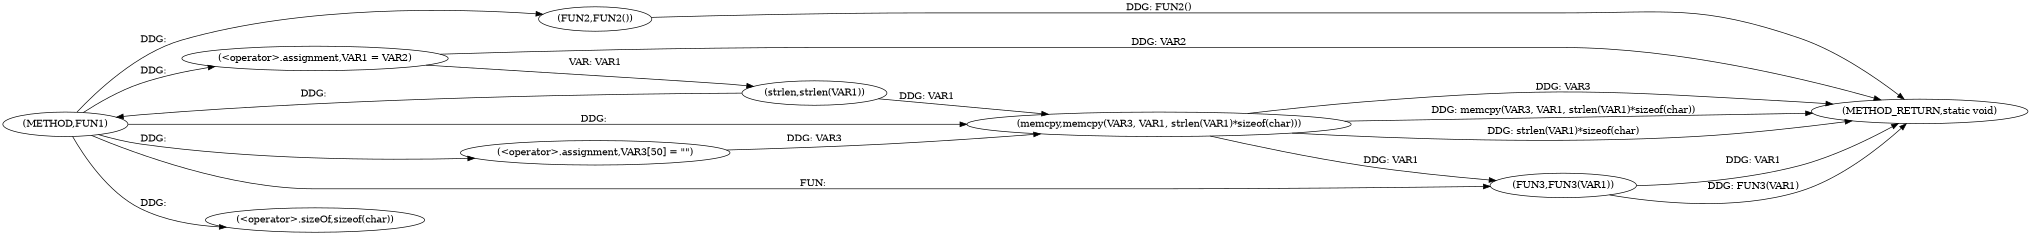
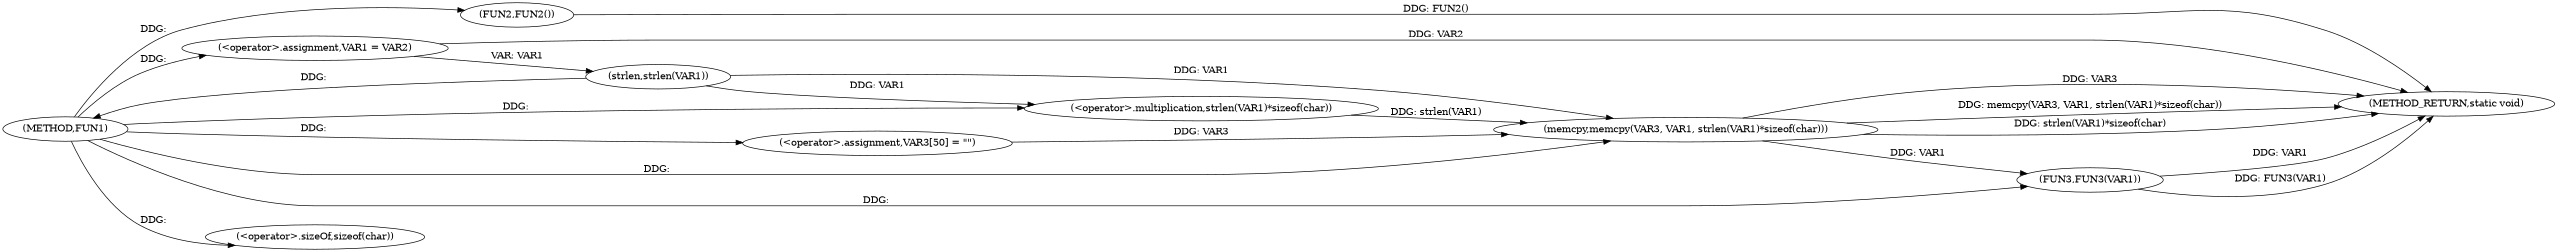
node "(<operator>.multiplication,strlen(VAR1)*sizeof(char))": added
edge "(METHOD,FUN1)" -> "(FUN3,FUN3(VAR1))": label "FUN: " -> "DDG: "
